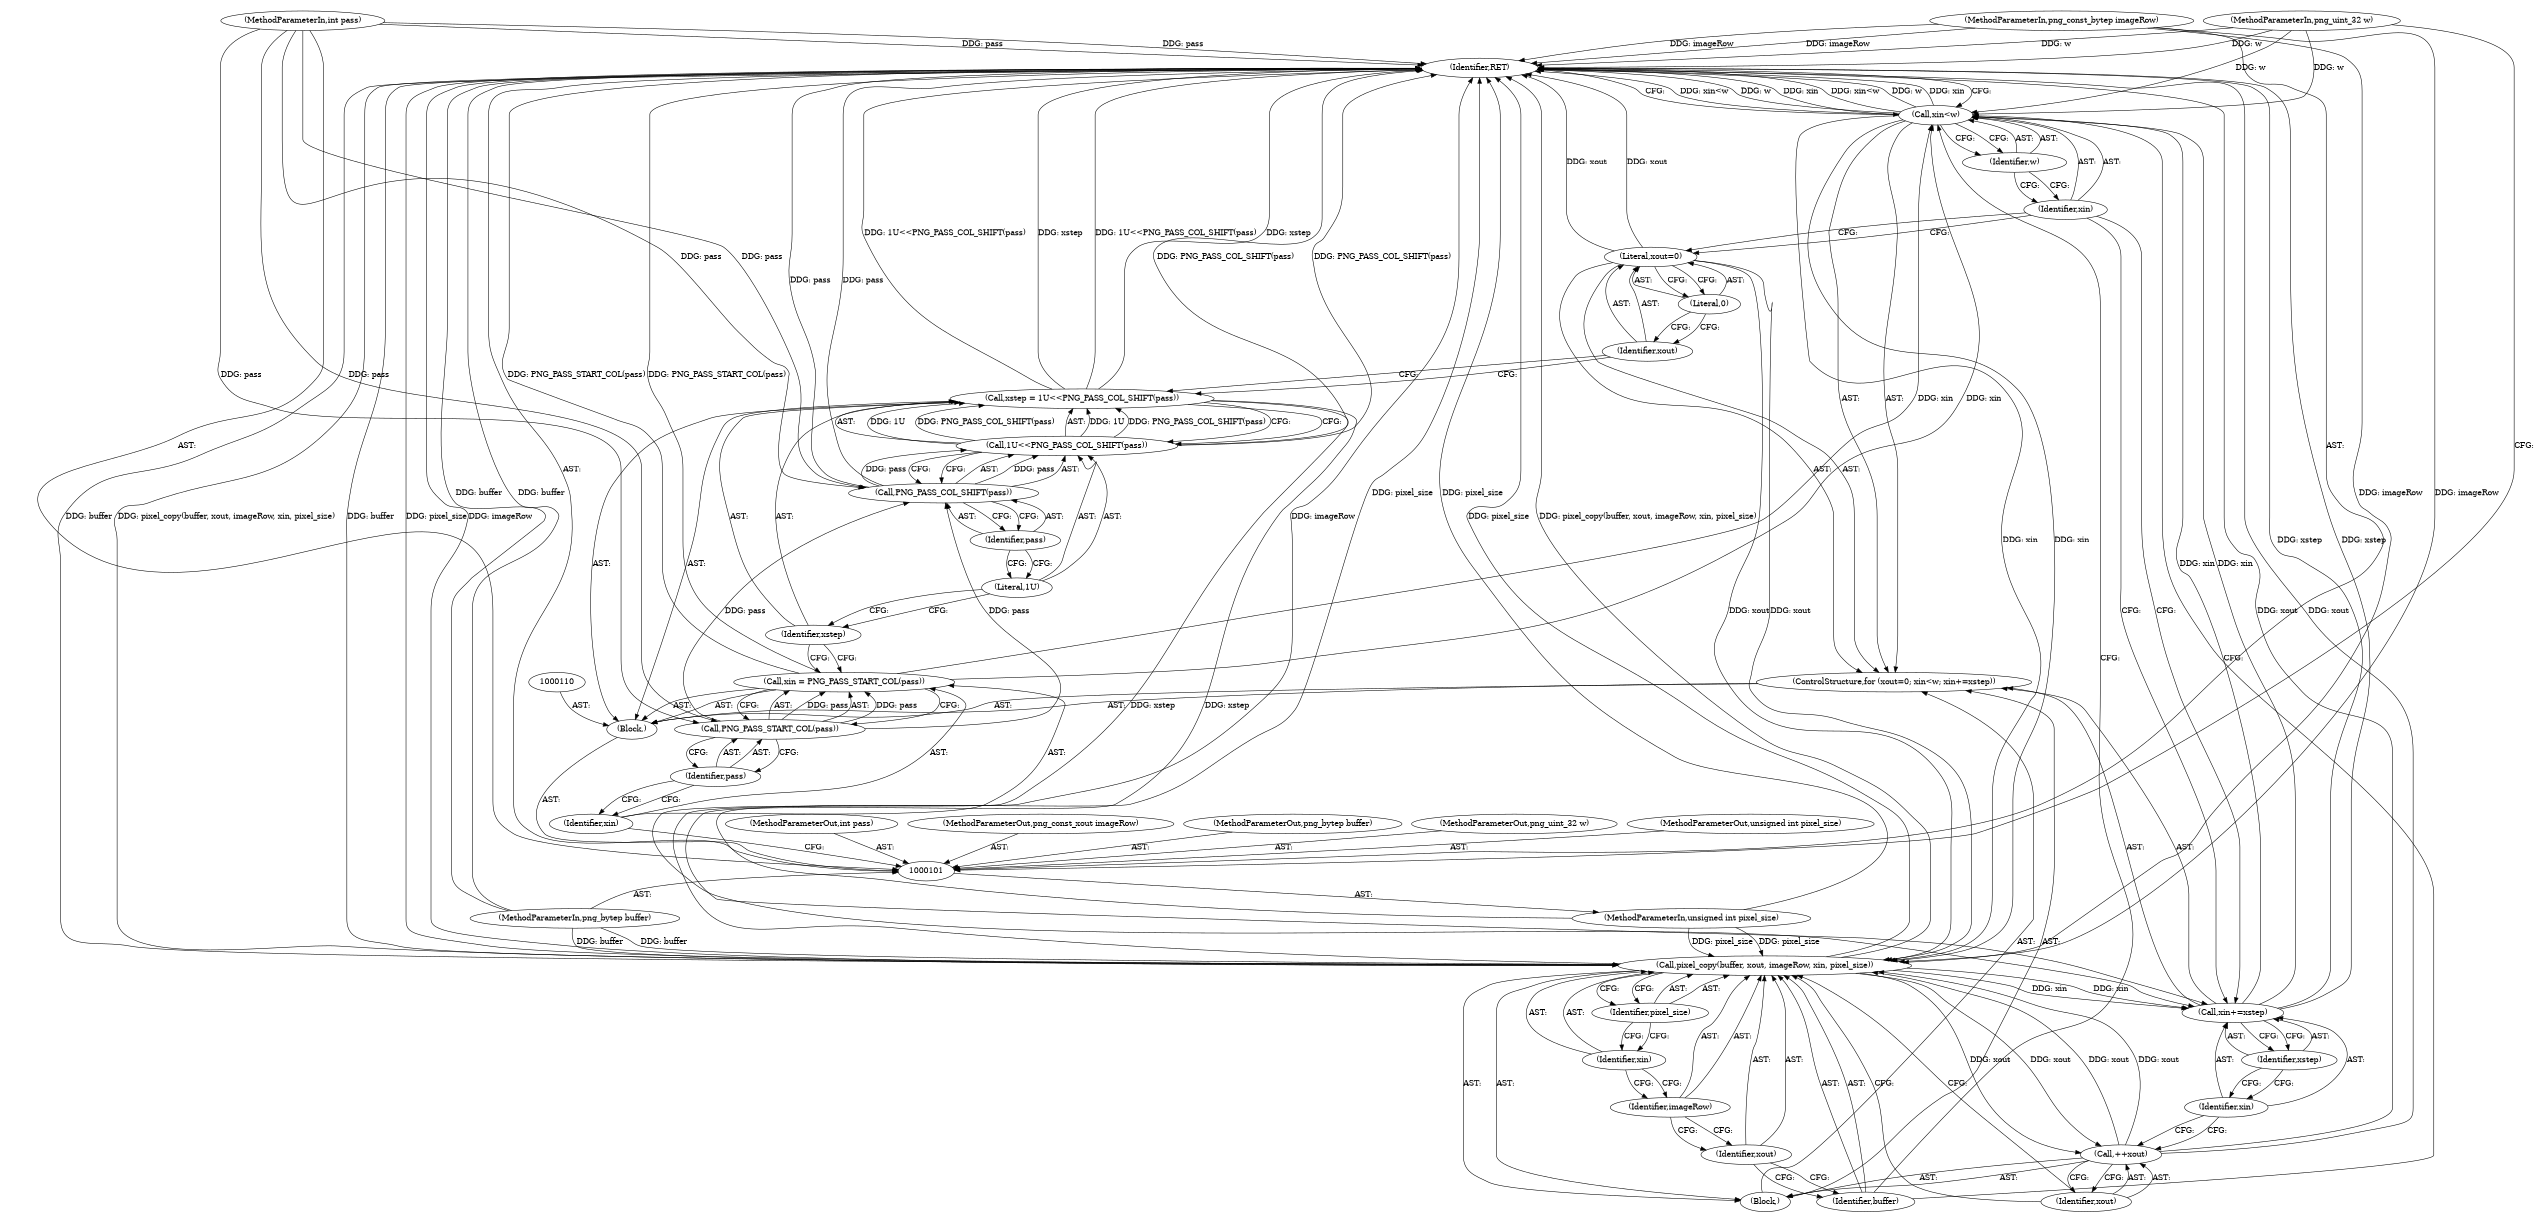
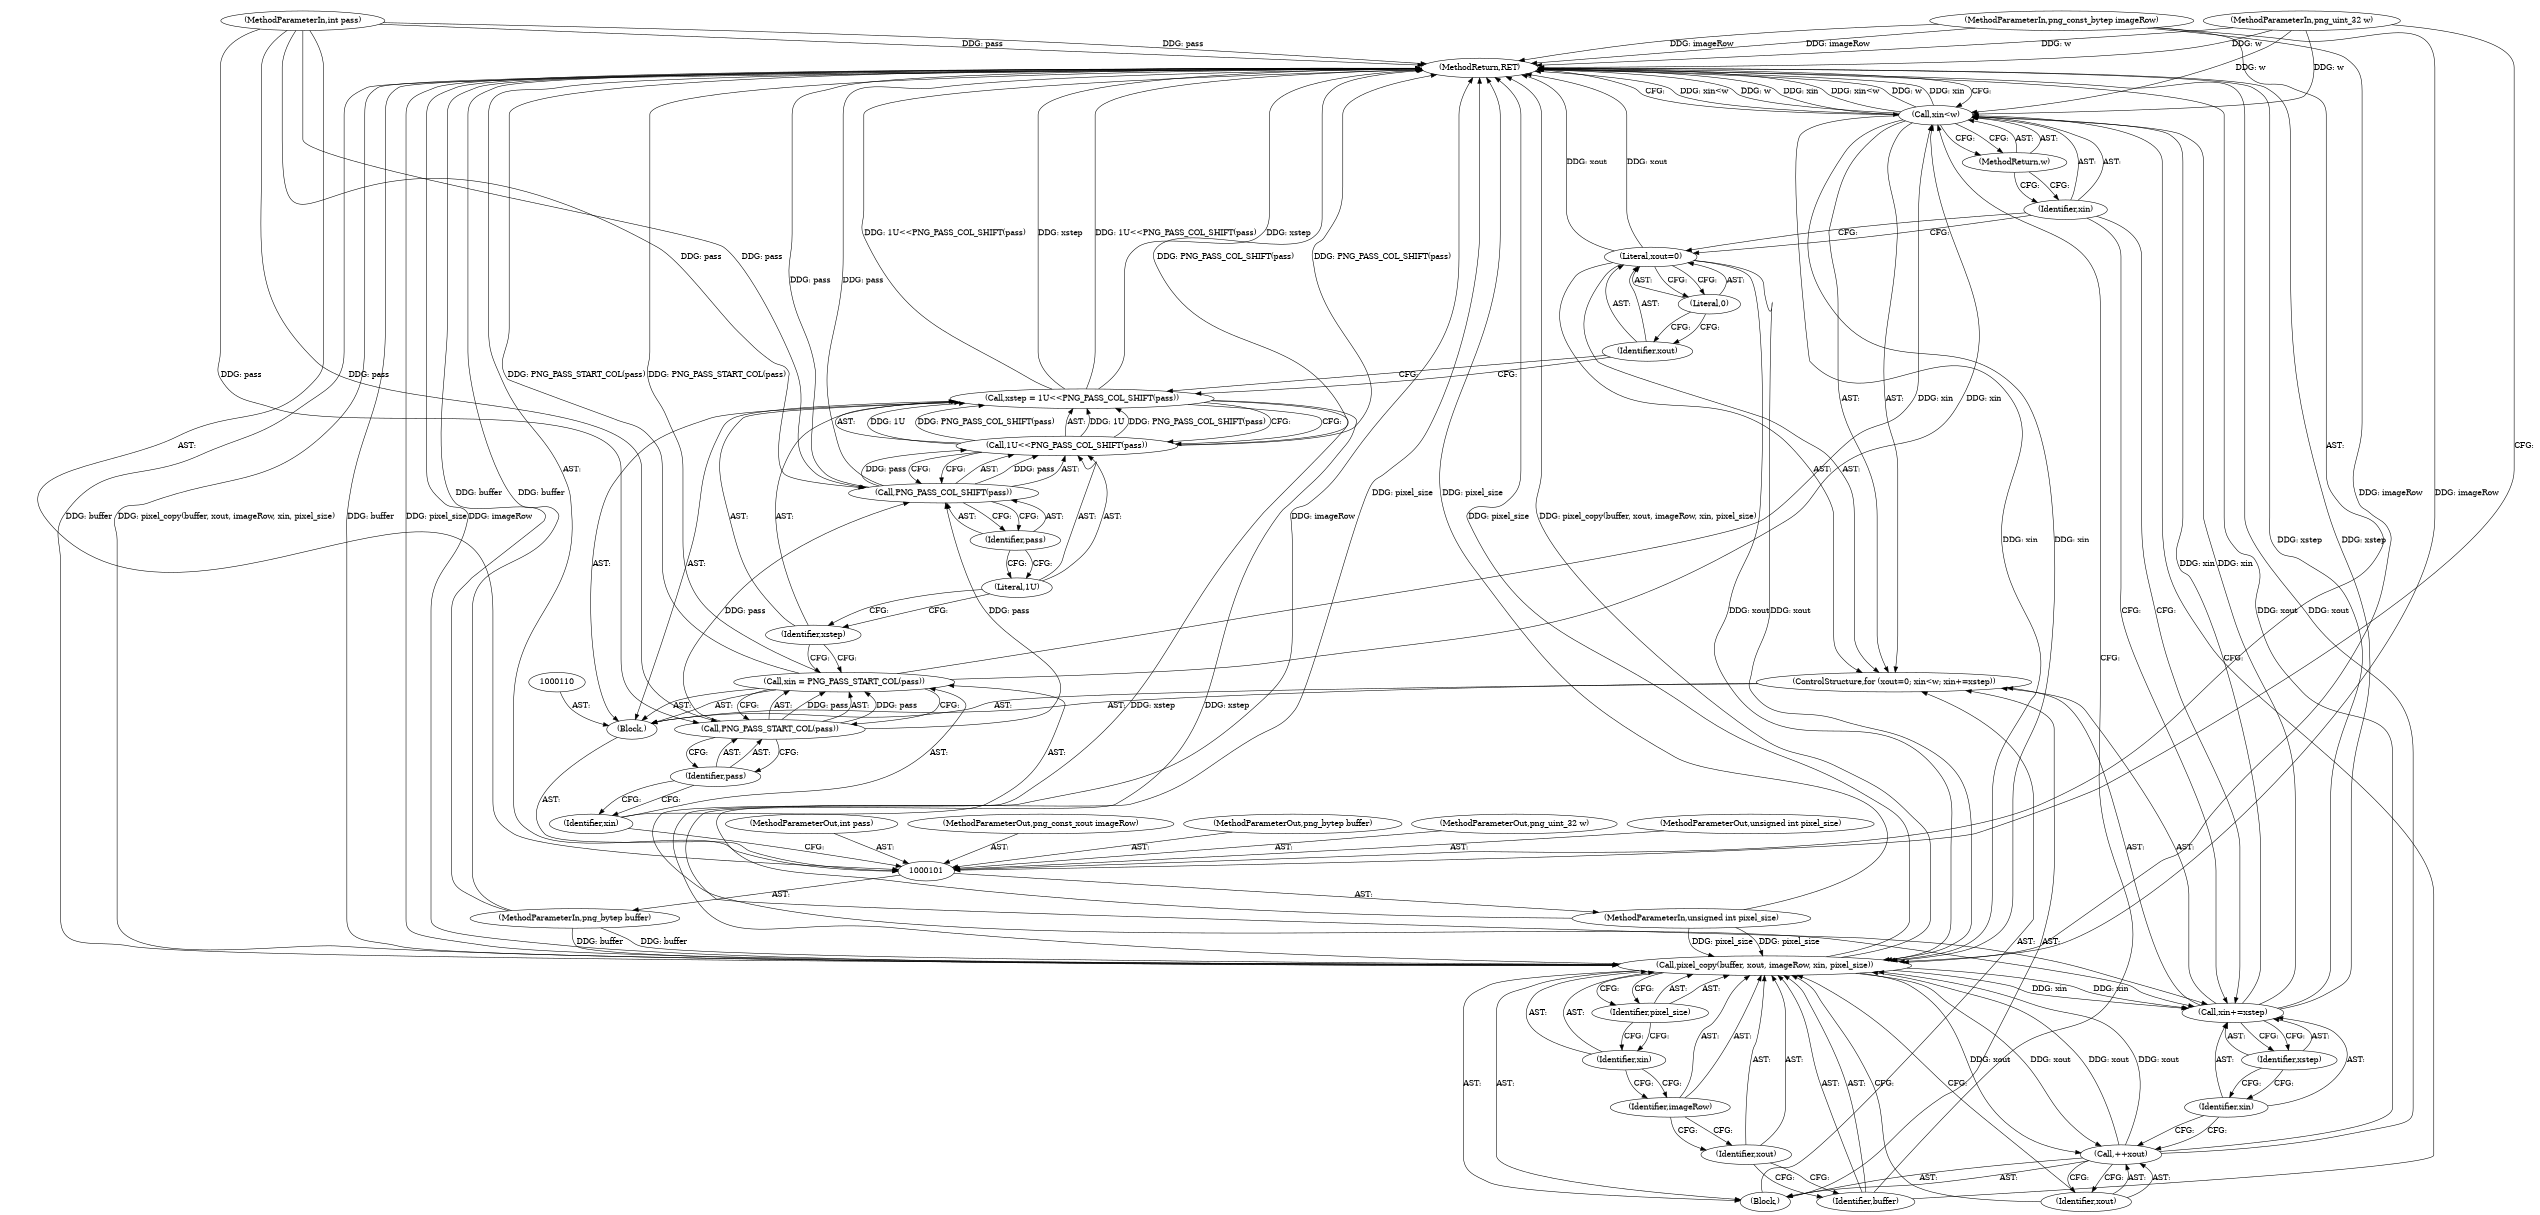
node "(Identifier,RET)": label "(Identifier,RET)" -> "(MethodReturn,RET)"
node "(Identifier,w)": label "(Identifier,w)" -> "(MethodReturn,w)"
edge "(MethodParameterIn,png_bytep buffer)" -> "1000101": reversed
